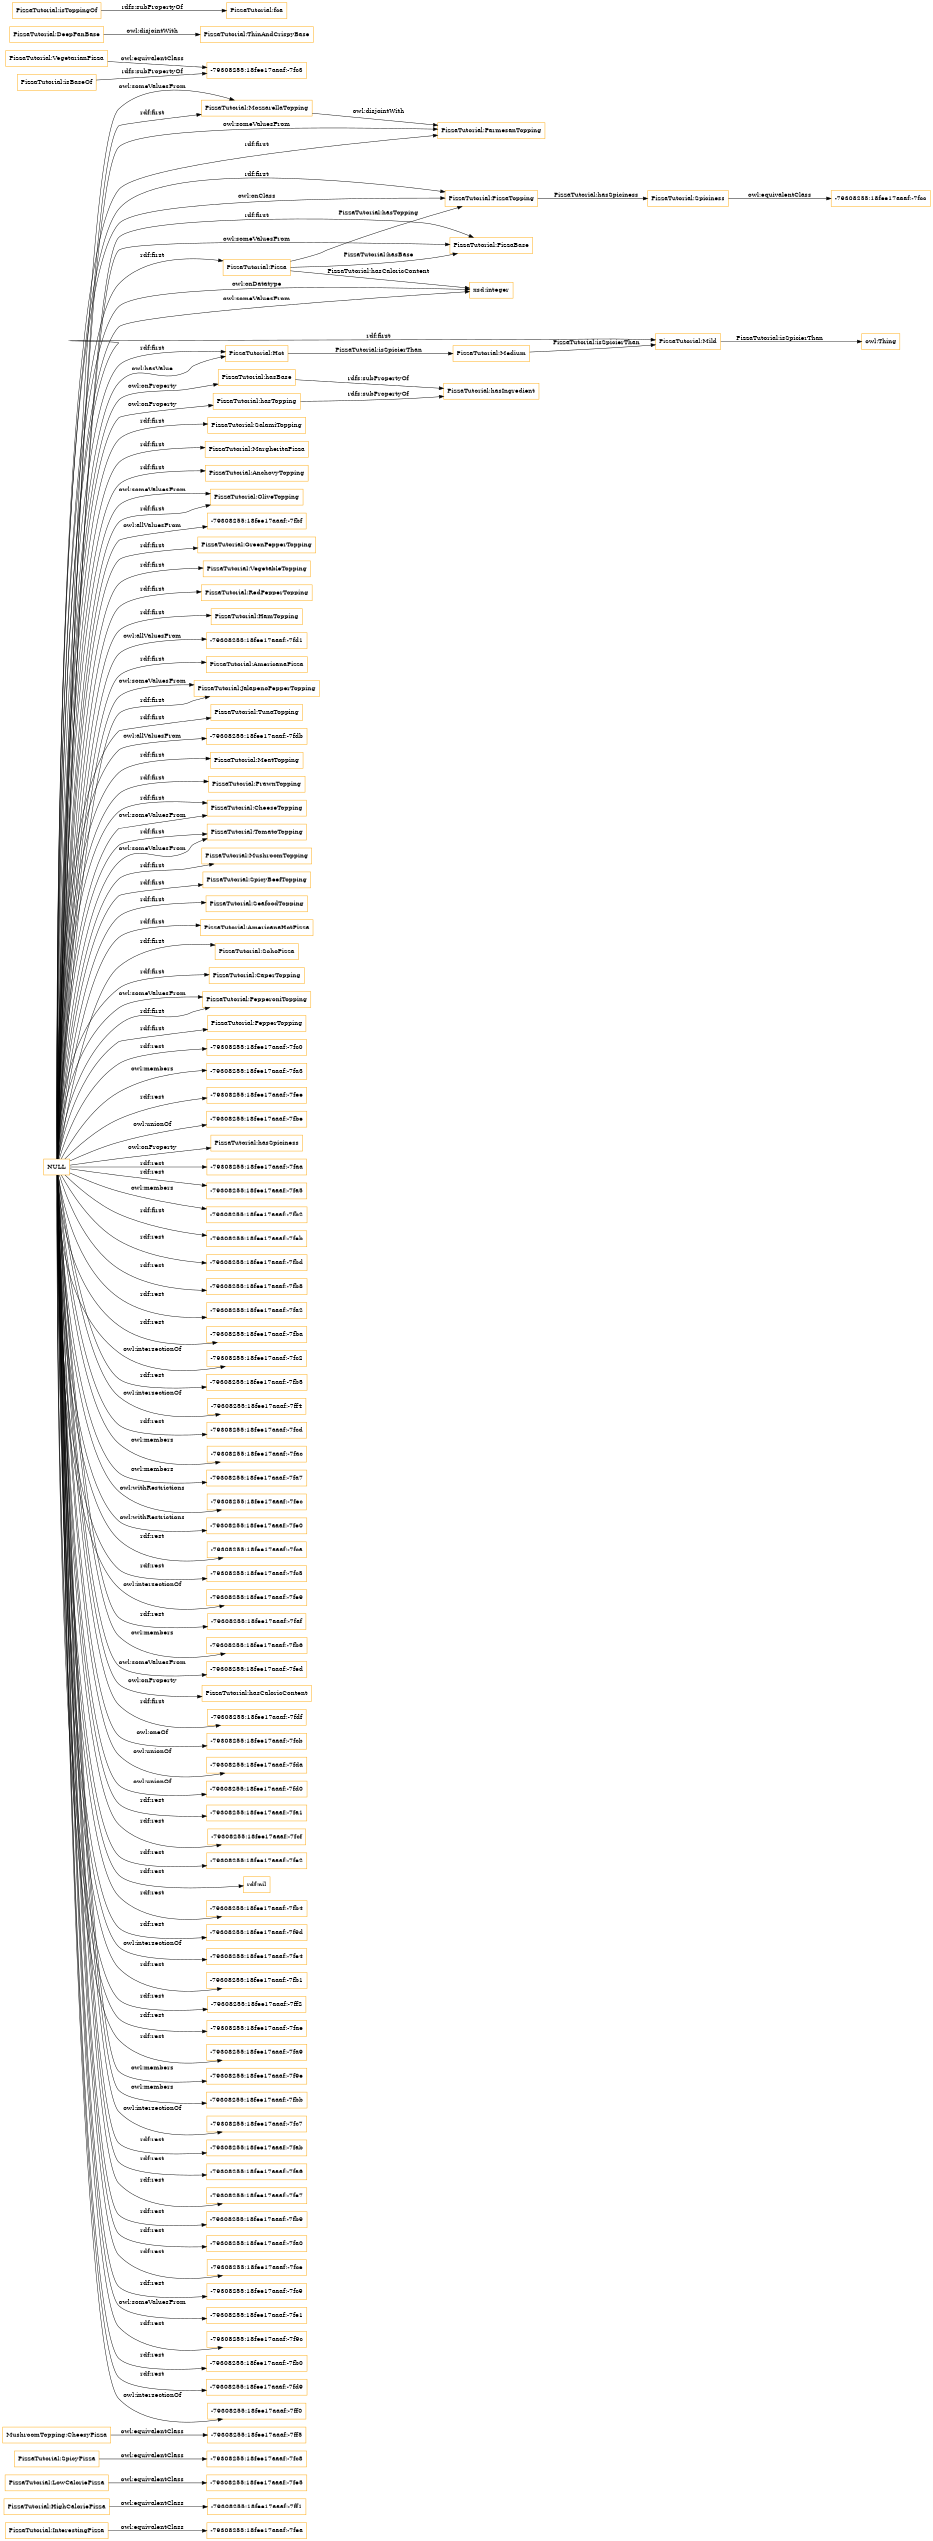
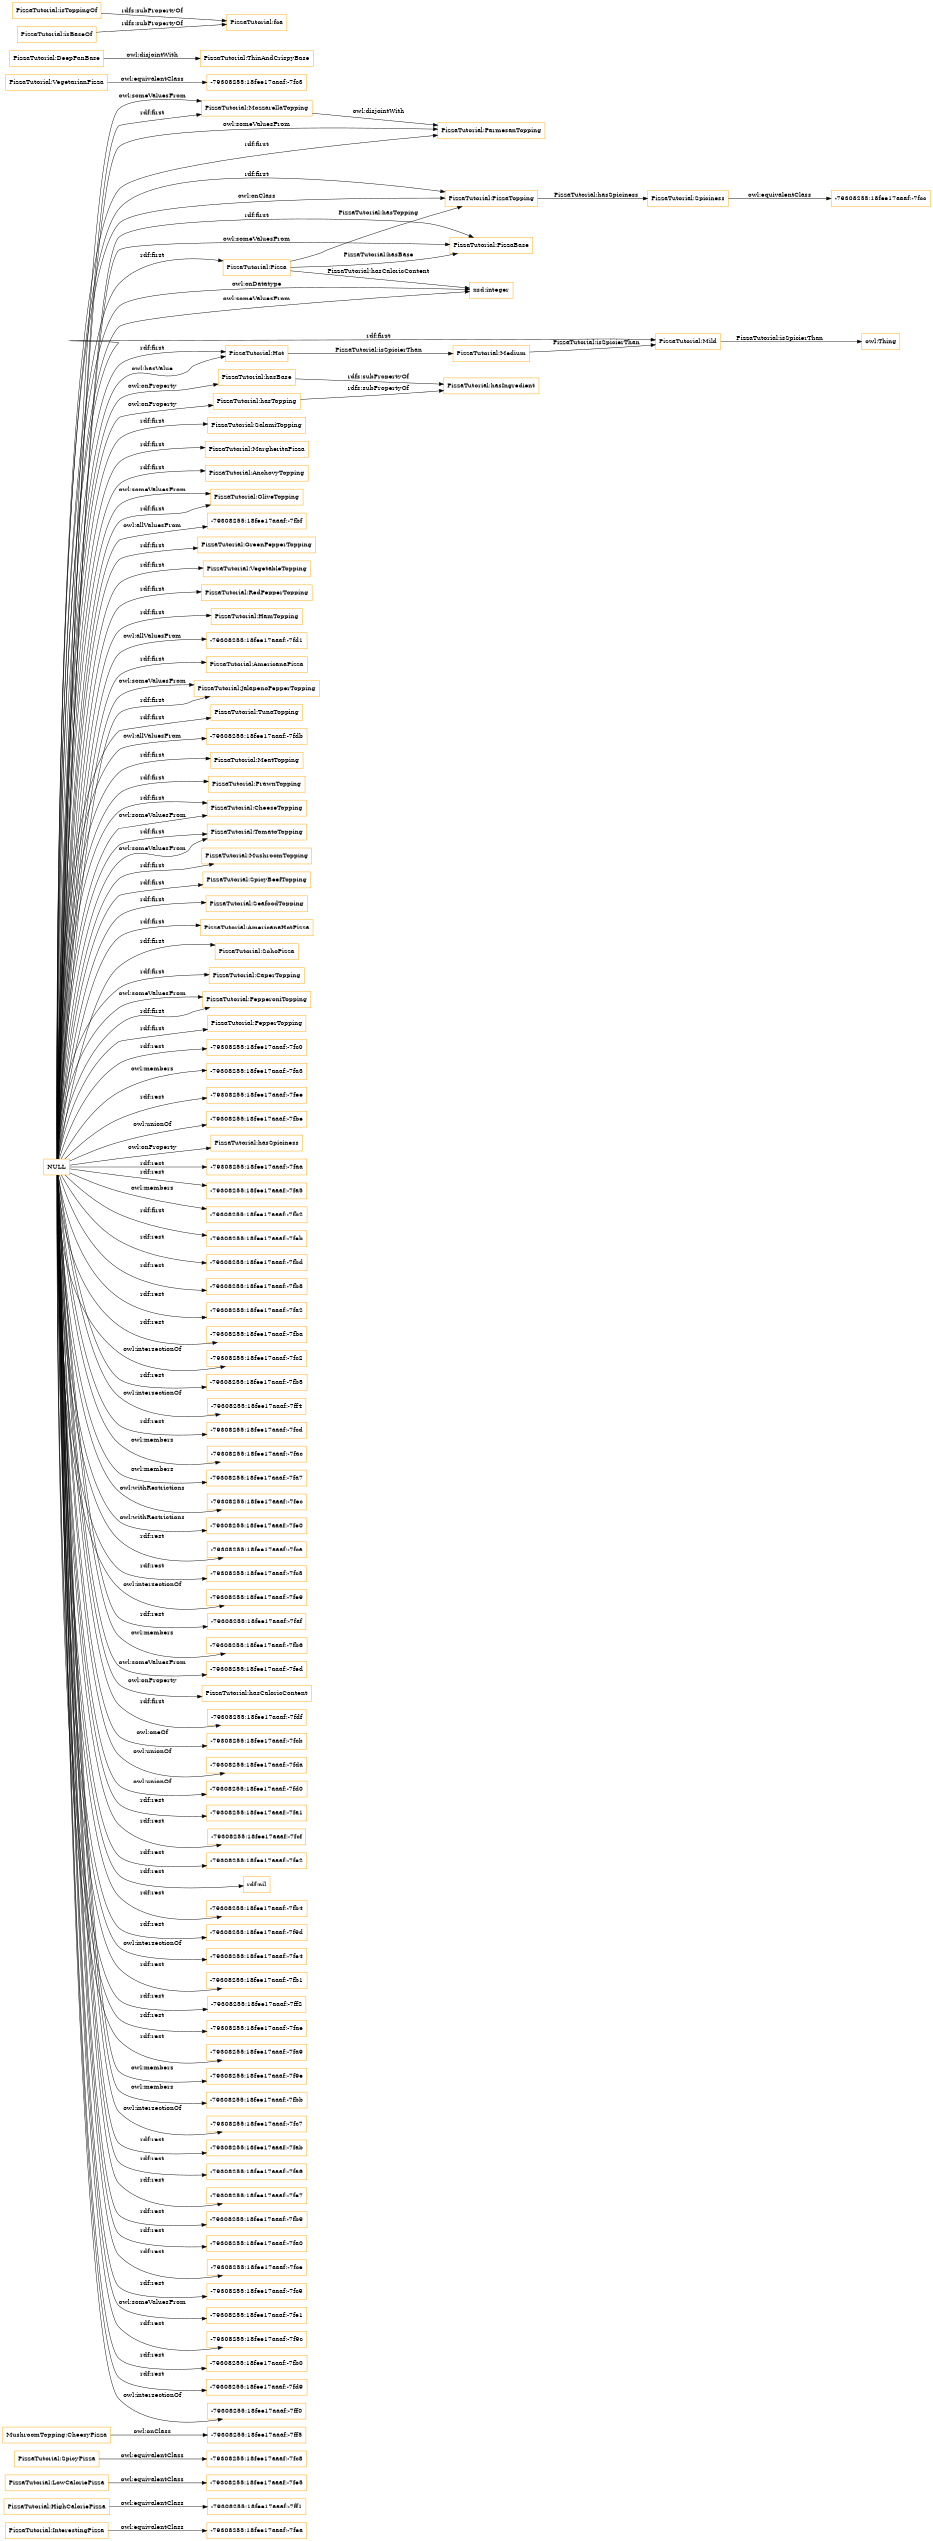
edge "PizzaTutorial:isBaseOf" -> "-79308255:18fee17aaaf:-7fc3": now "PizzaTutorial:isBaseOf" -> "PizzaTutorial:fca"
edge "MushroomTopping:CheesyPizza" -> "-79308255:18fee17aaaf:-7ff5": label "owl:equivalentClass" -> "owl:onClass"
